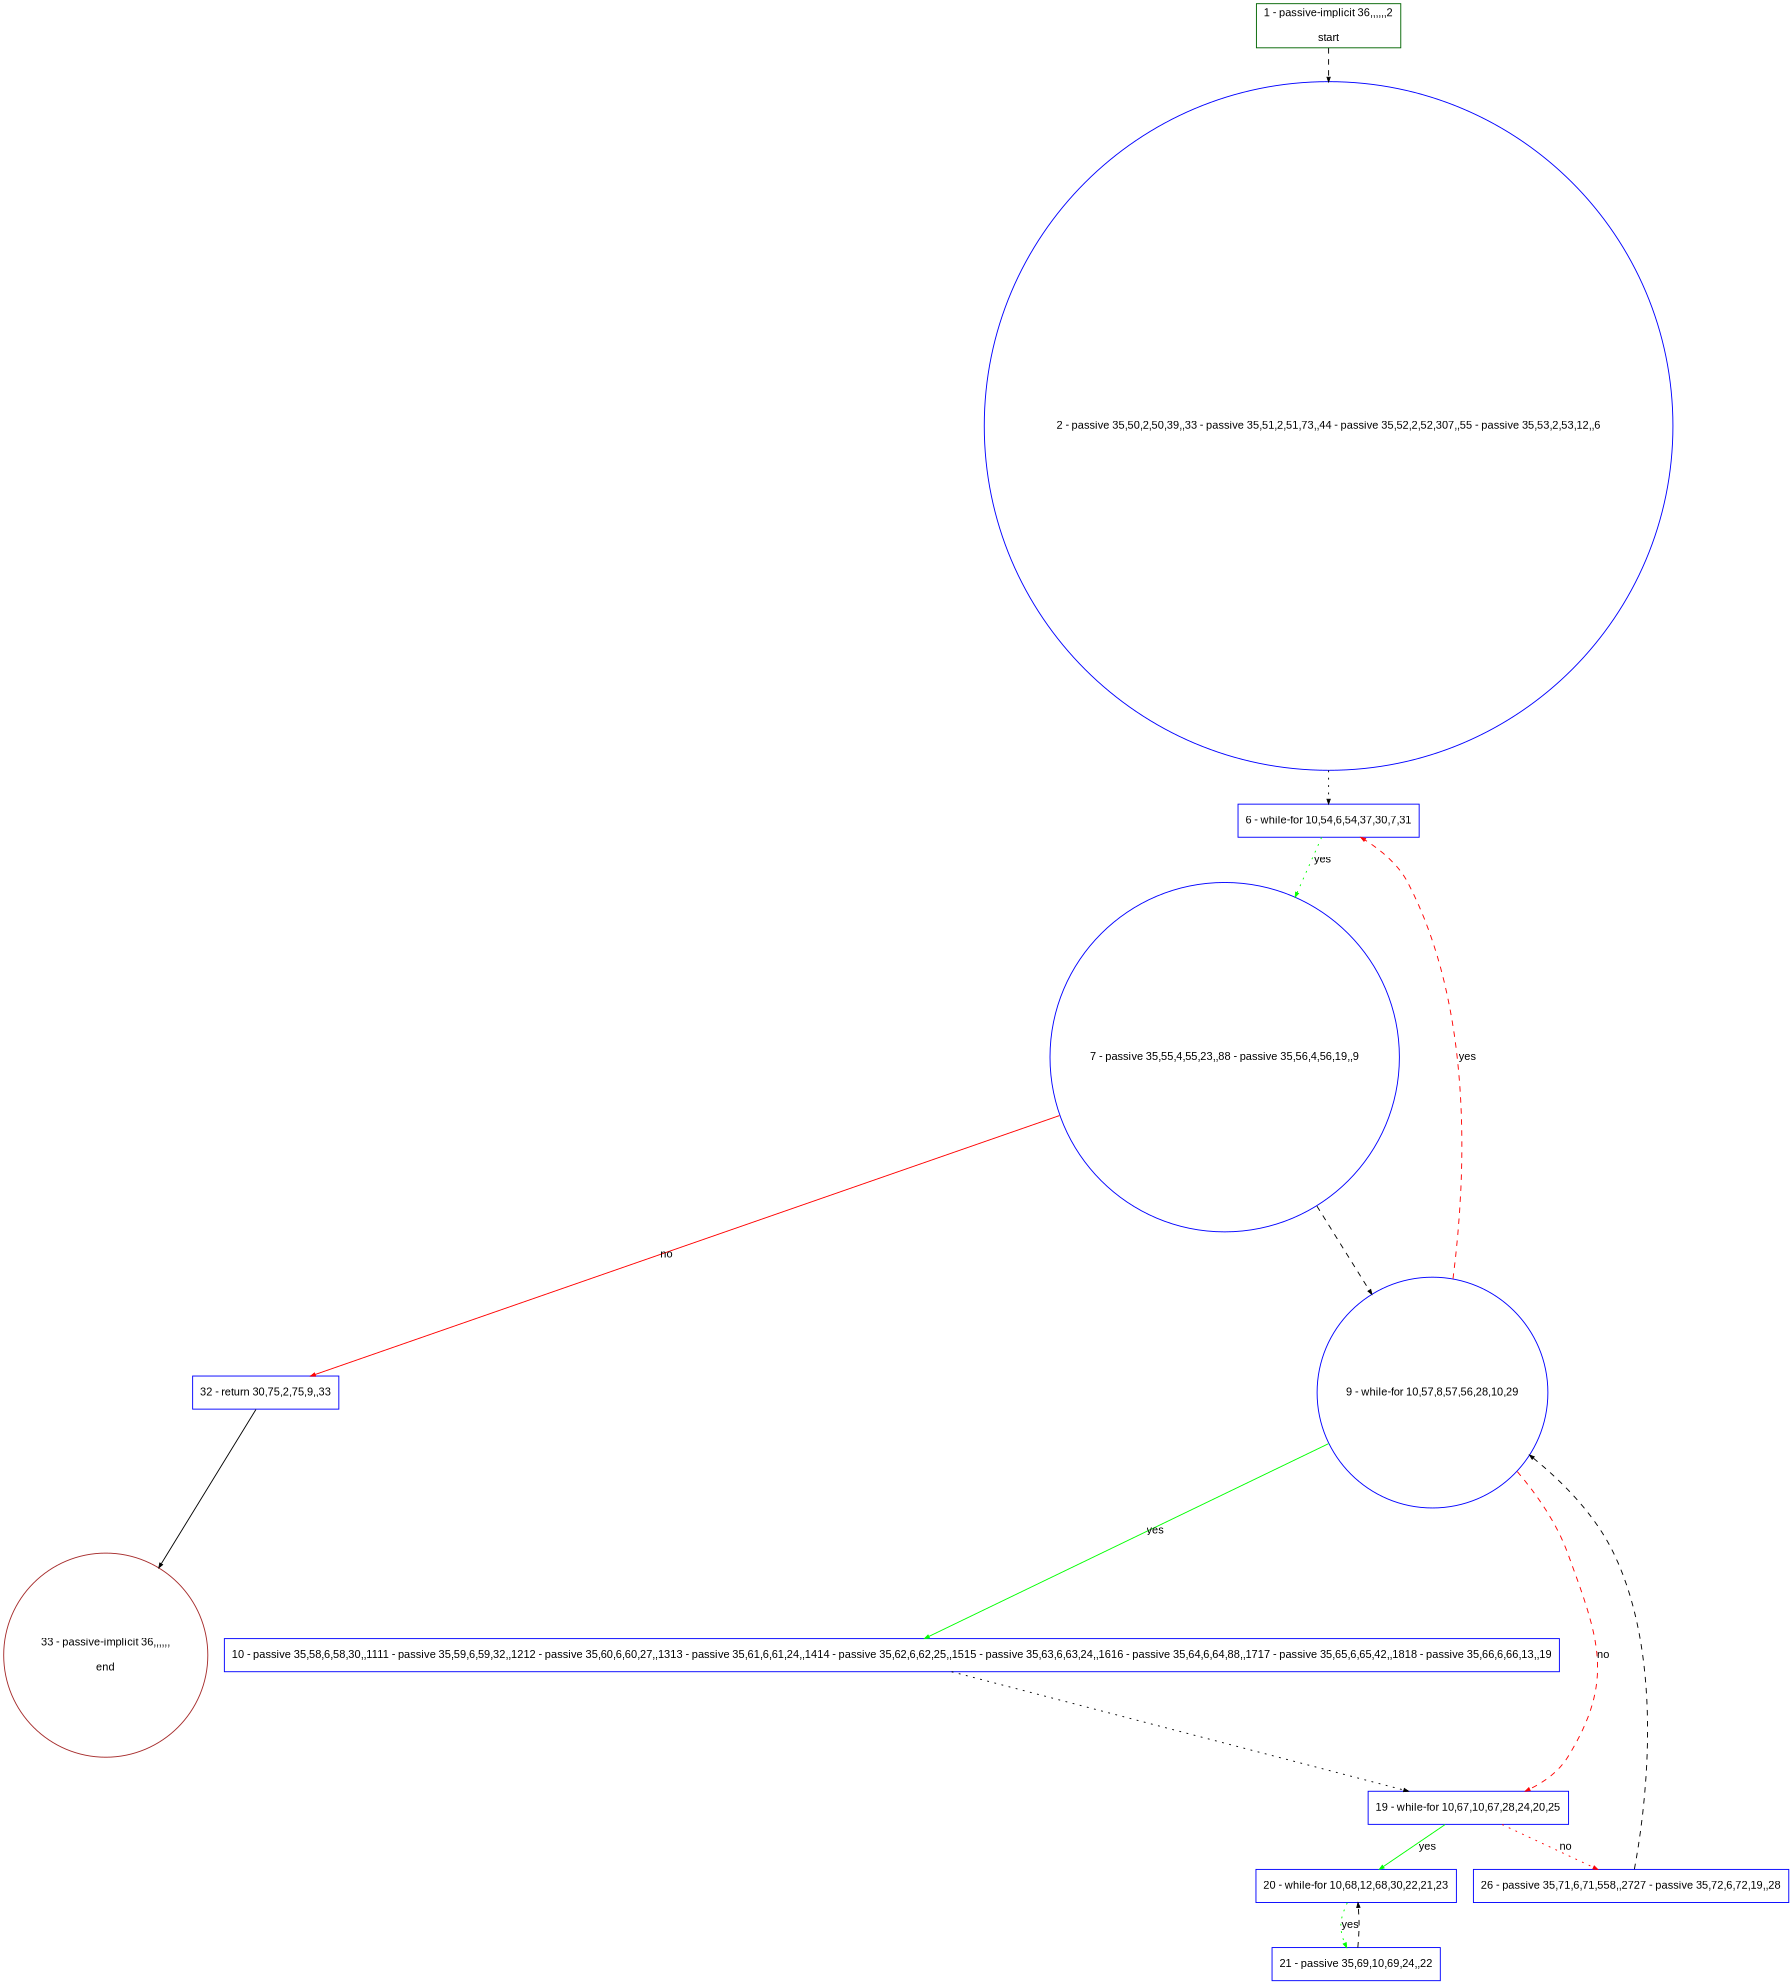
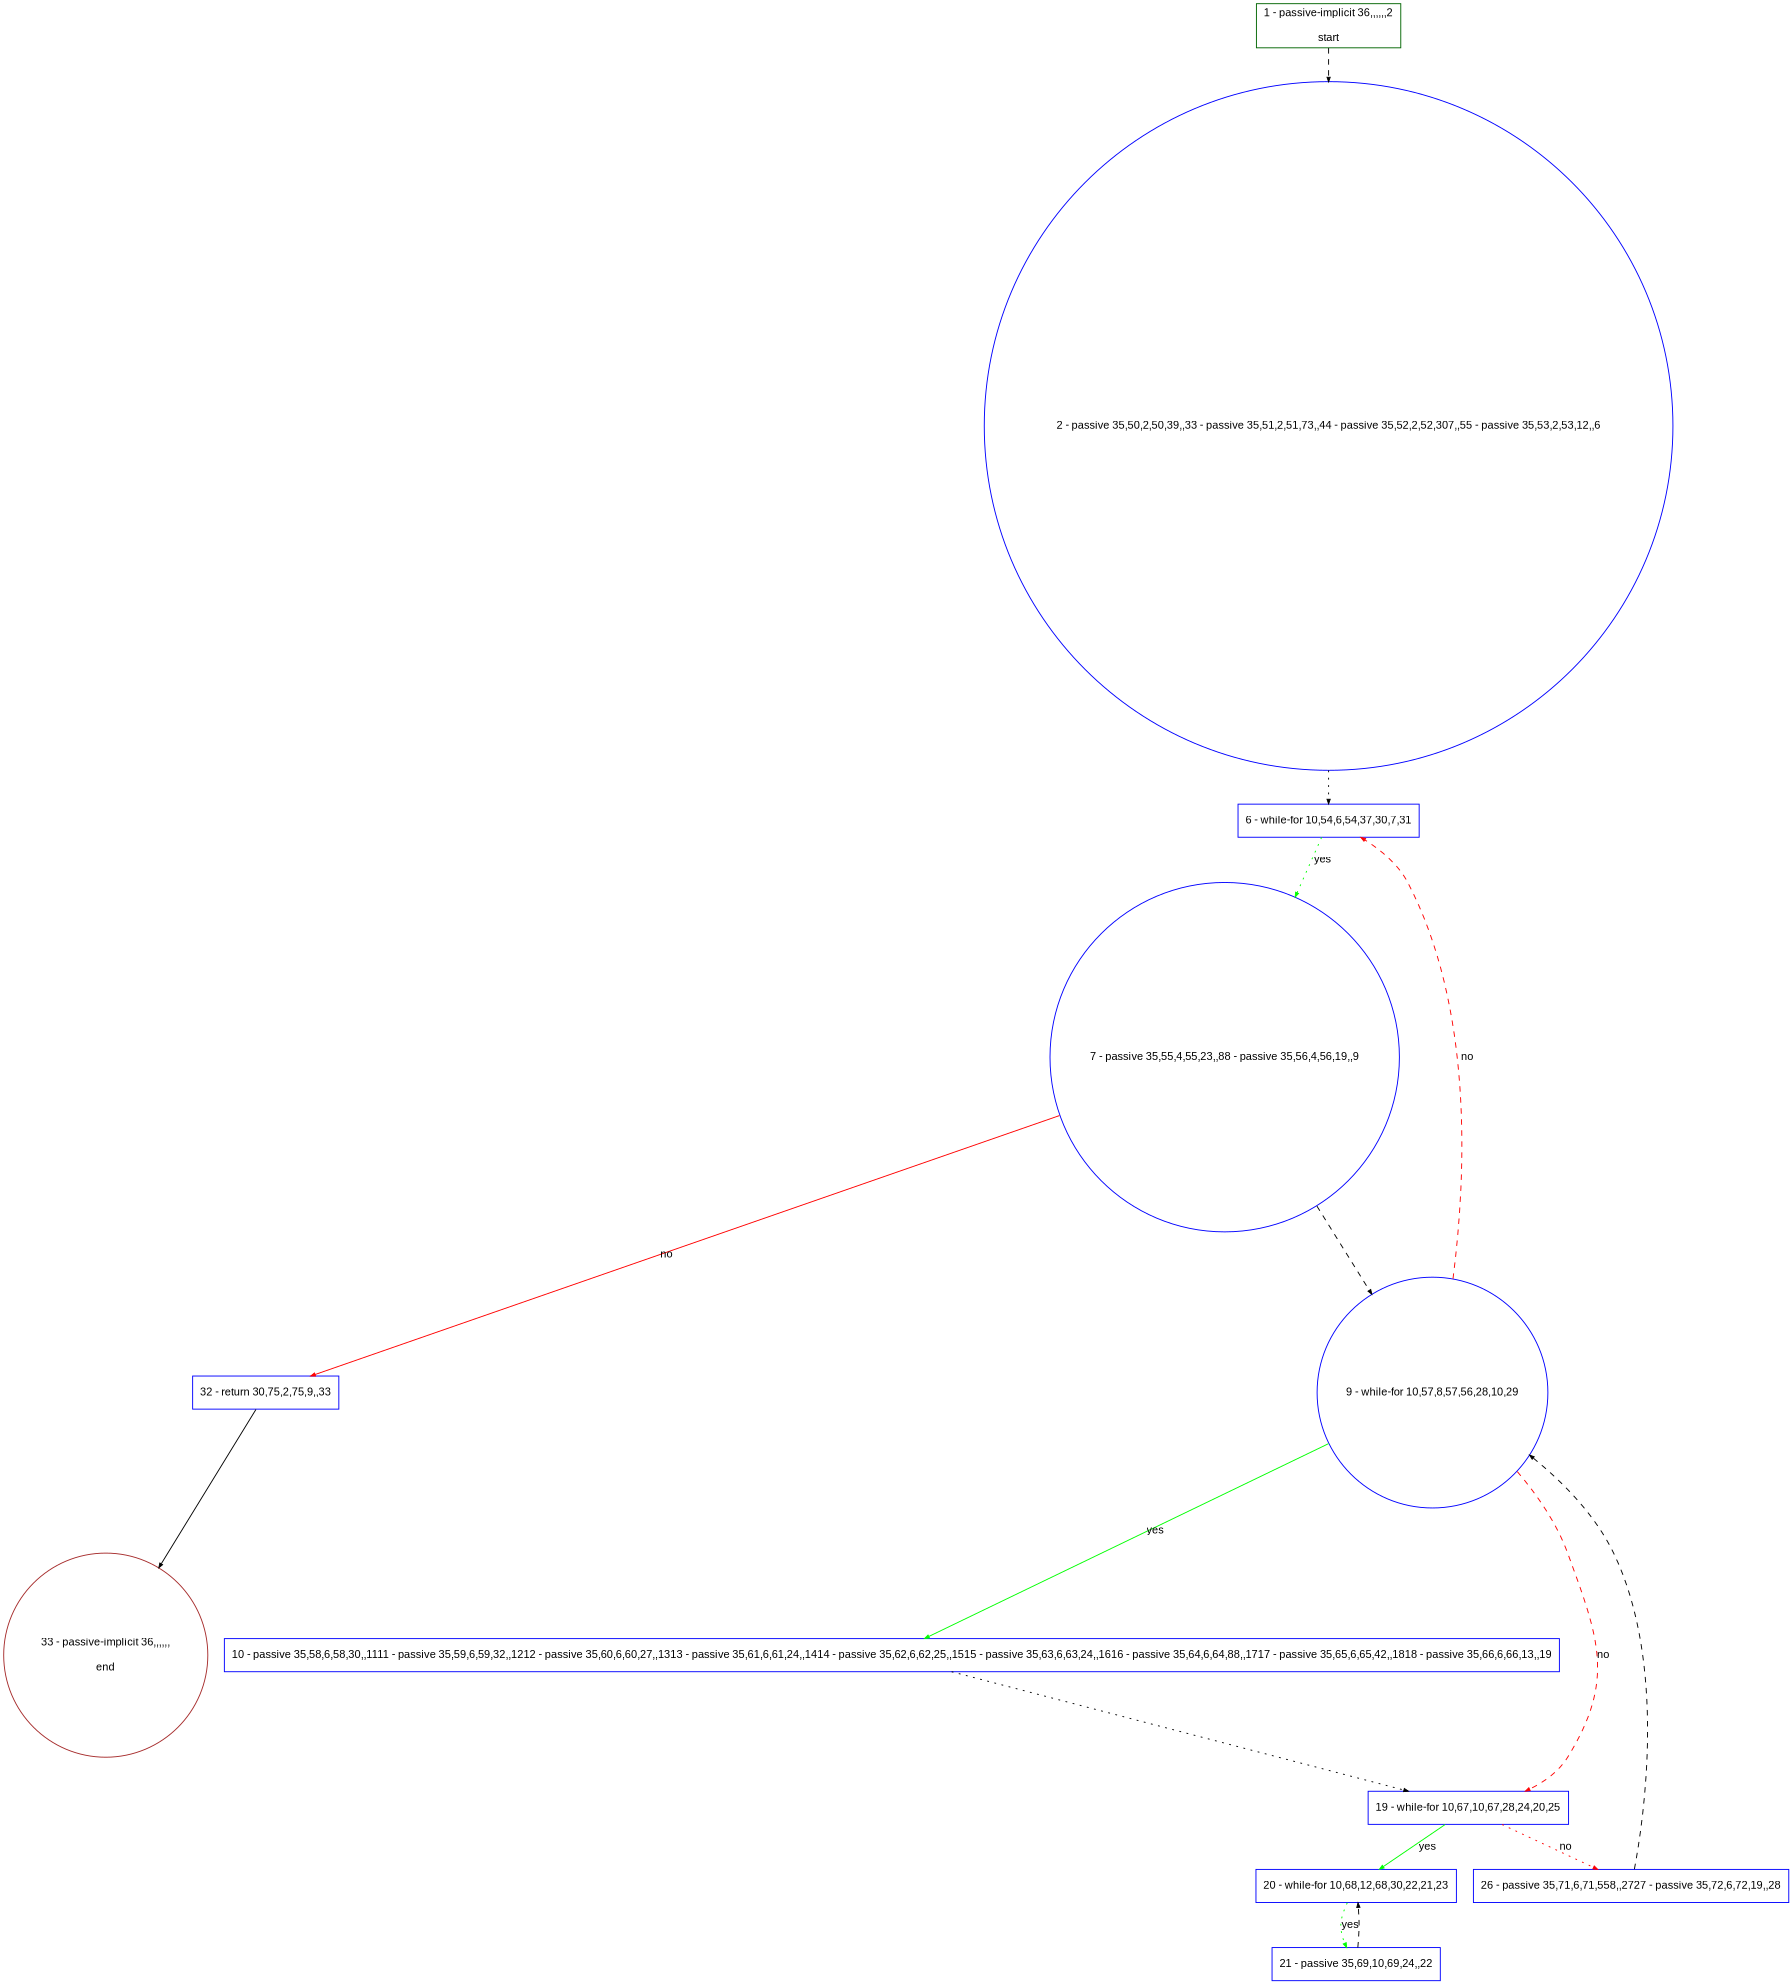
edge "9 - while-for 10,57,8,57,56,28,10,29" -> "6 - while-for 10,54,6,54,37,30,7,31": label "yes" -> "no"
